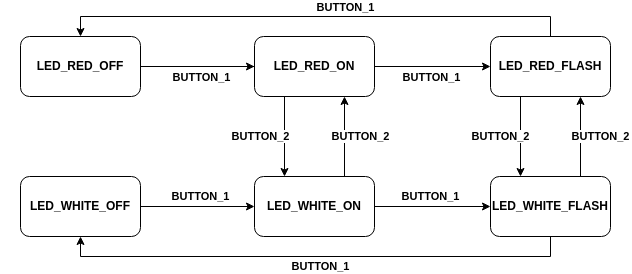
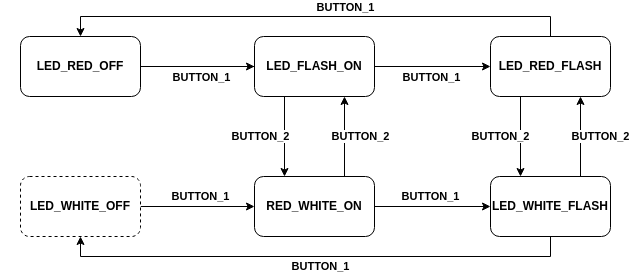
node "LED_RED_ON": label "LED_RED_ON" -> "LED_FLASH_ON"
node "LED_WHITE_OFF": style solid -> dashed
node "LED_WHITE_ON": label "LED_WHITE_ON" -> "RED_WHITE_ON"
